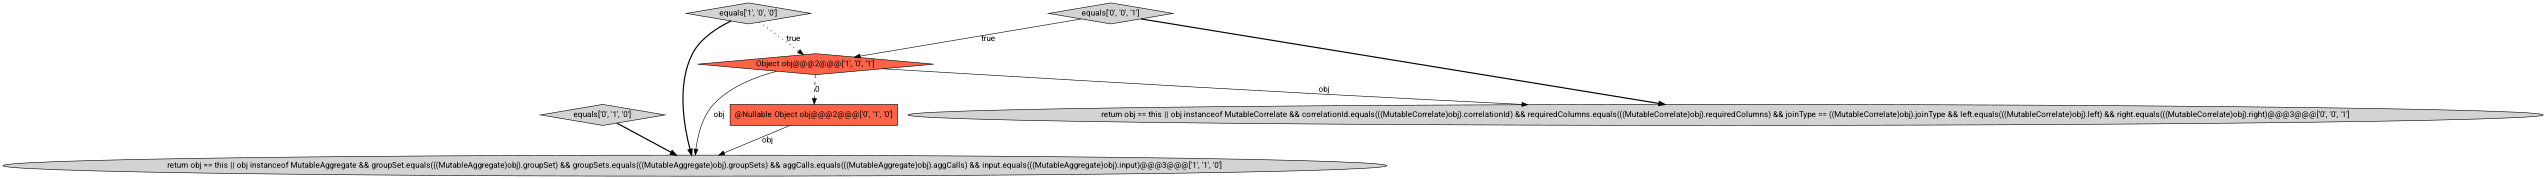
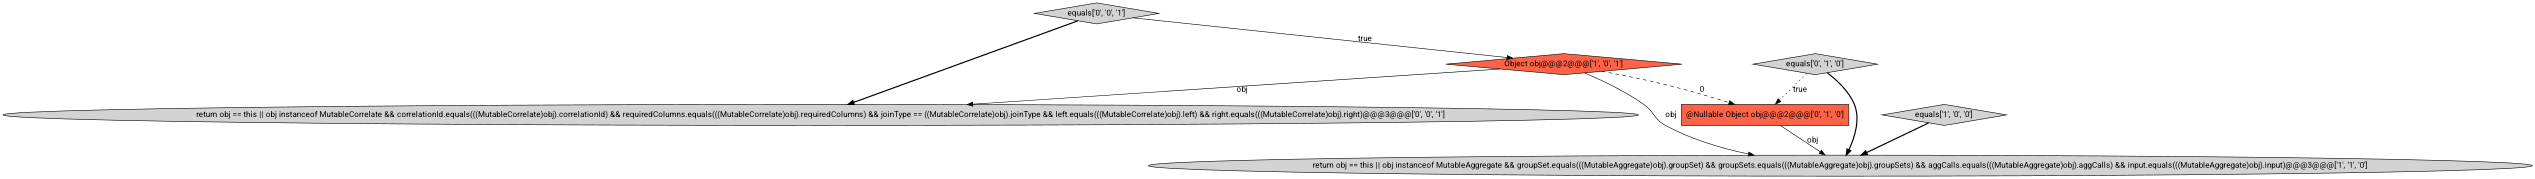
edge "equals['1', '0', '0']" -> "Object obj@@@2@@@['1', '0', '1']": removed, label "true"
edge "equals['0', '1', '0']" -> "@Nullable Object obj@@@2@@@['0', '1', '0']": added, label "true"
